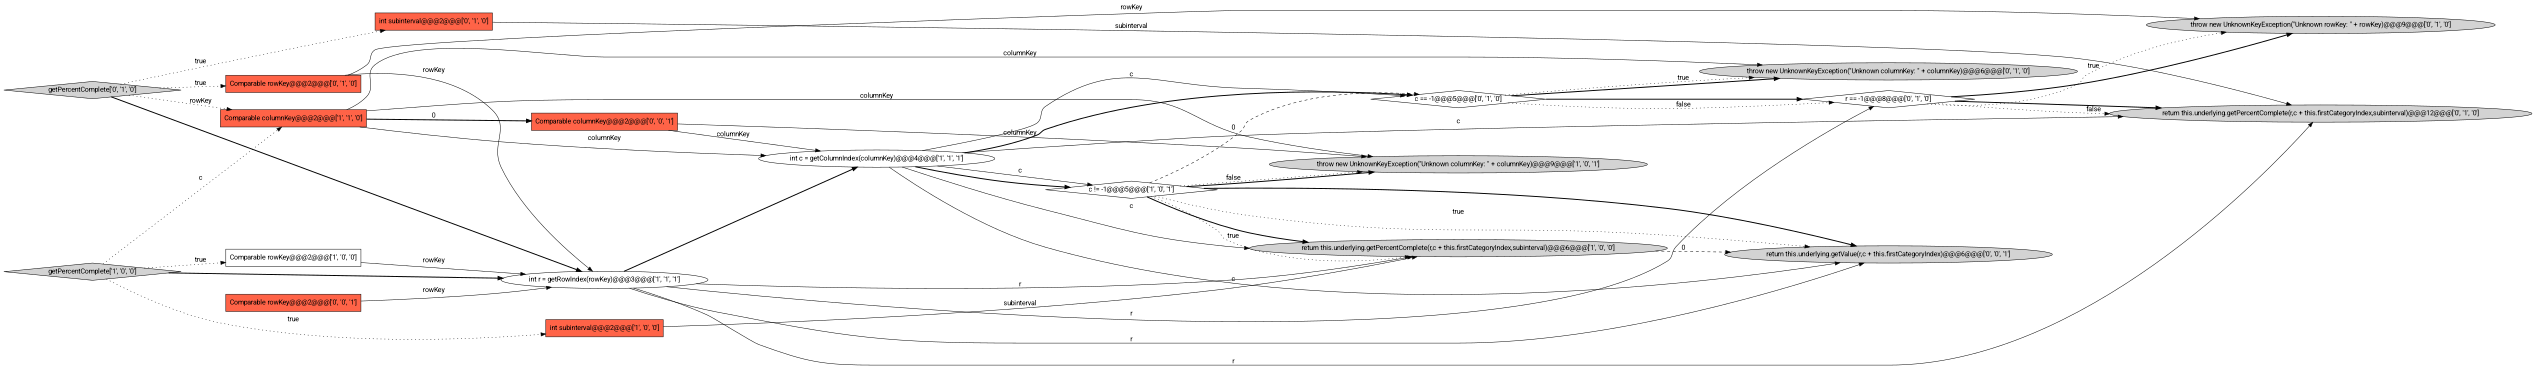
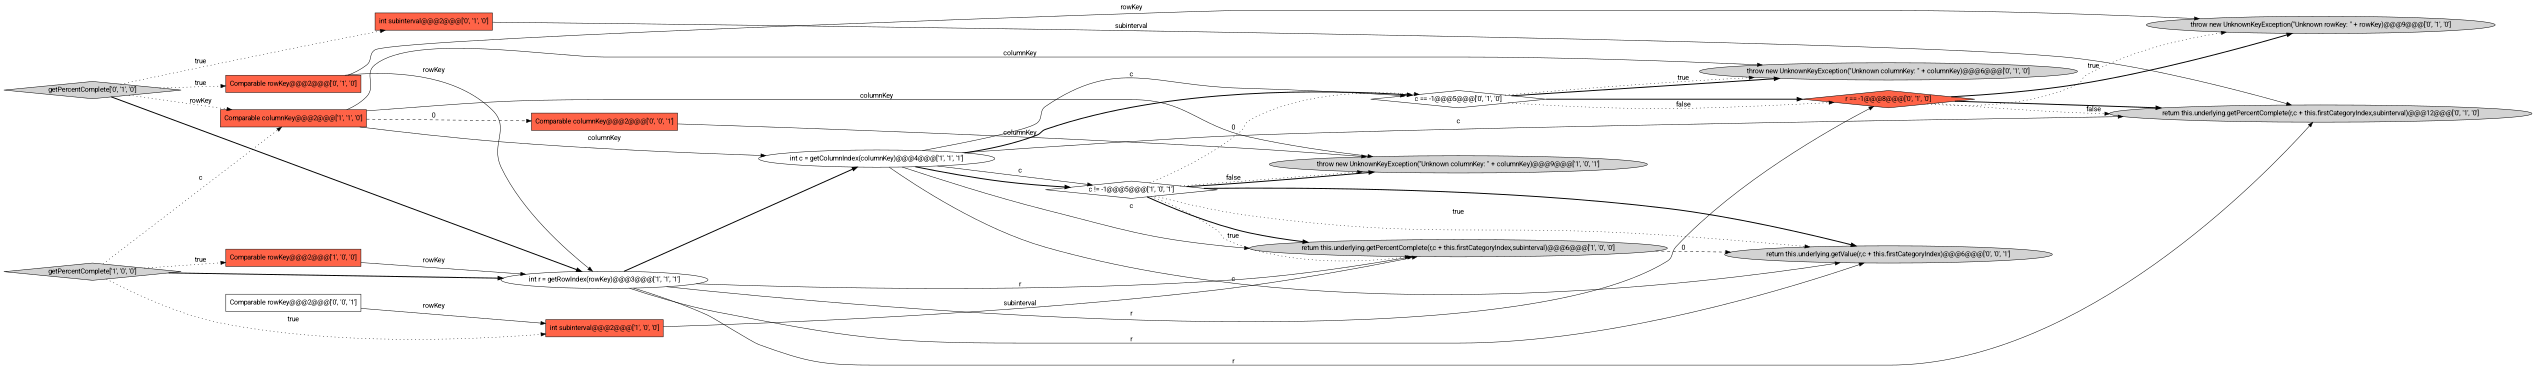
node "r == -1@@@8@@@['0', '1', '0']": fillcolor white -> tomato
edge "c != -1@@@5@@@['1', '0', '1']" -> "c == -1@@@5@@@['0', '1', '0']": style dashed -> dotted
edge "Comparable columnKey@@@2@@@['1', '1', '0']" -> "Comparable columnKey@@@2@@@['0', '0', '1']": style bold -> dashed
edge "Comparable columnKey@@@2@@@['0', '0', '1']" -> "int c = getColumnIndex(columnKey)@@@4@@@['1', '1', '1']": removed, label "columnKey"
node "Comparable rowKey@@@2@@@['1', '0', '0']": fillcolor white -> tomato
edge "Comparable rowKey@@@2@@@['0', '0', '1']" -> "int r = getRowIndex(rowKey)@@@3@@@['1', '1', '1']": now "Comparable rowKey@@@2@@@['0', '0', '1']" -> "int subinterval@@@2@@@['1', '0', '0']"
node "Comparable rowKey@@@2@@@['0', '0', '1']": fillcolor tomato -> white
